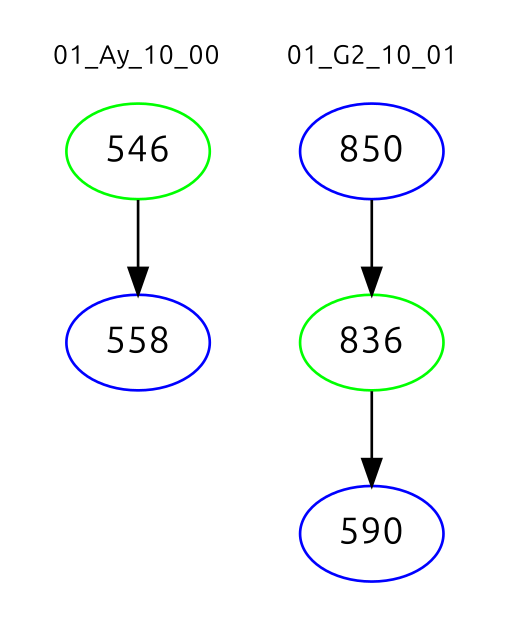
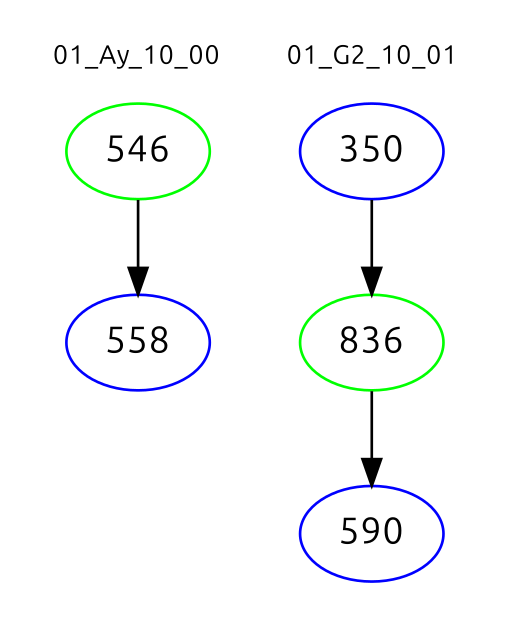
node "850": label "850" -> "350"
